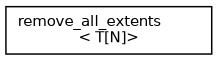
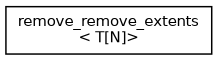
node "remove_all_extents < T[N]>": label "remove_all_extents < T[N]>" -> "remove_remove_extents < T[N]>"
